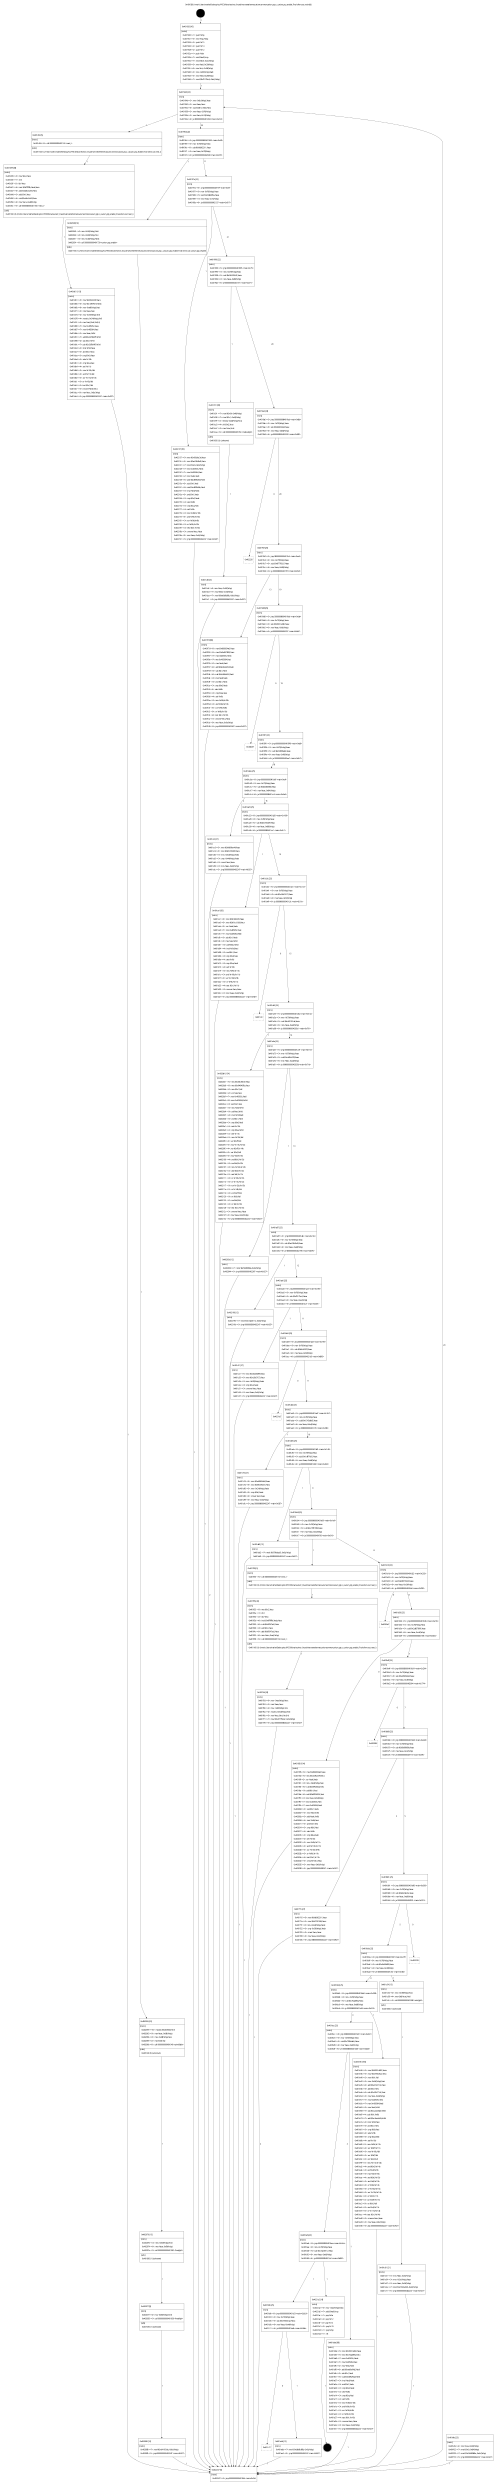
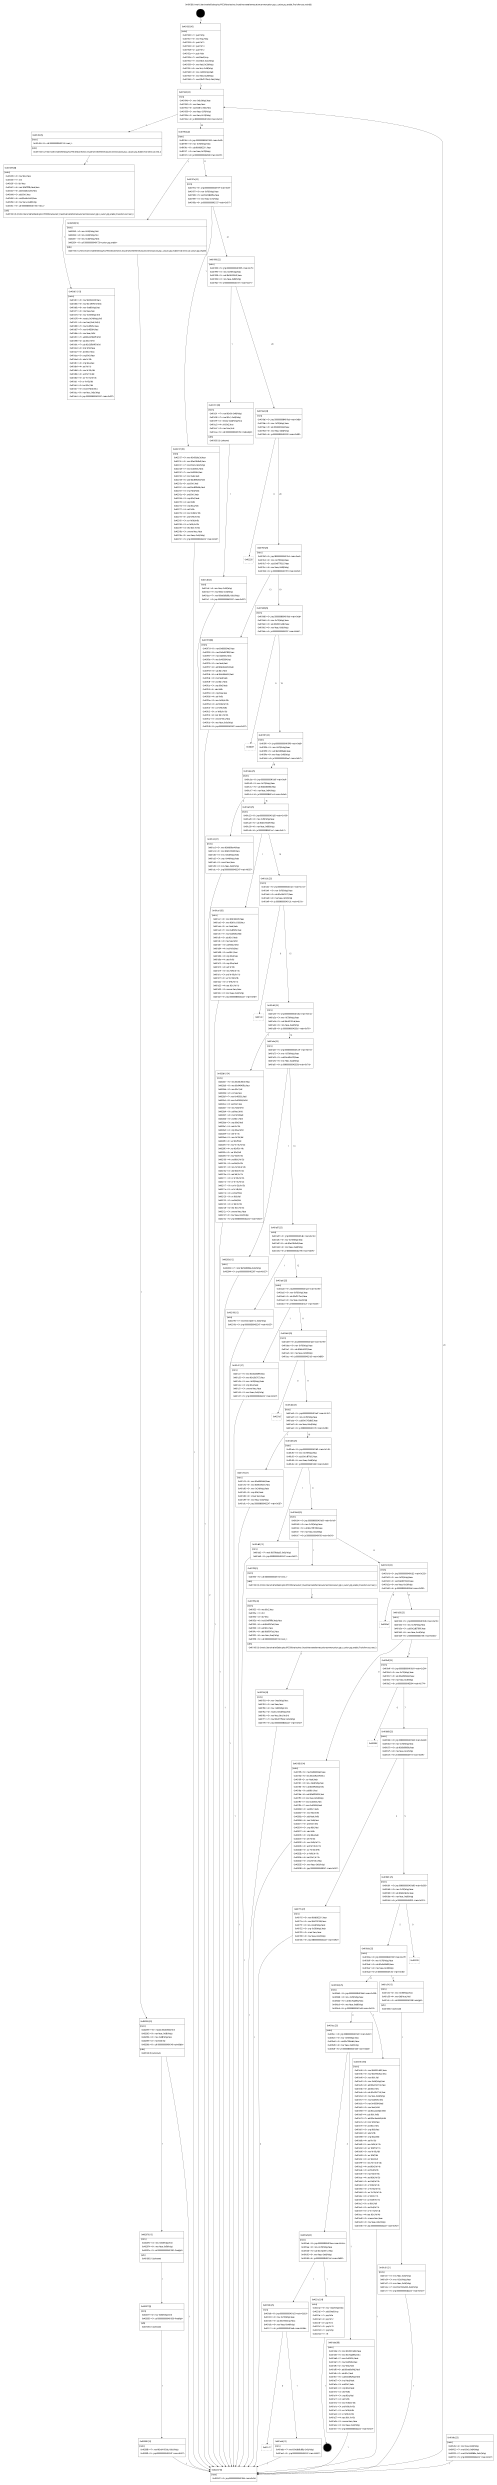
edge "0x401d61 [113]" -> "0x402247 [5]": now "0x402059 [23]" -> "0x402247 [5]"
